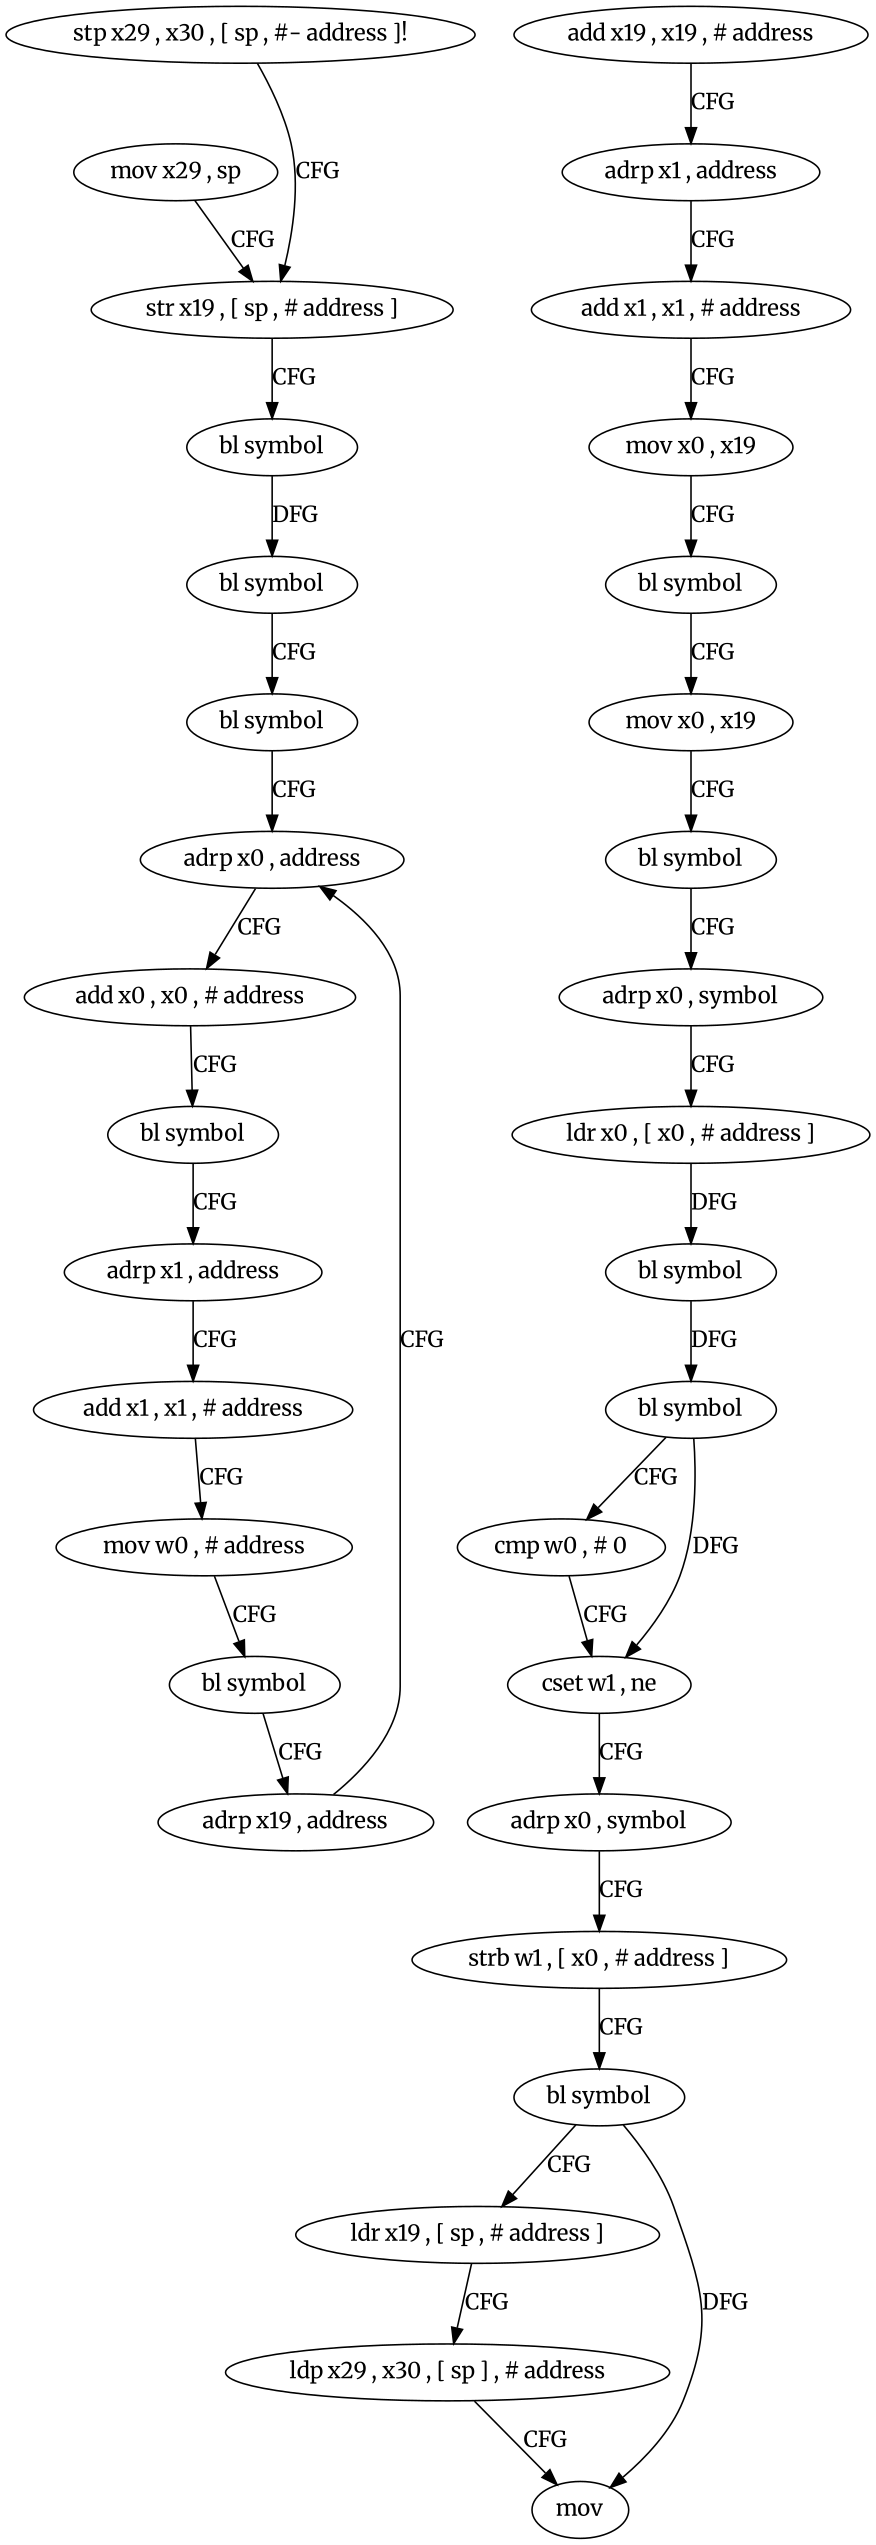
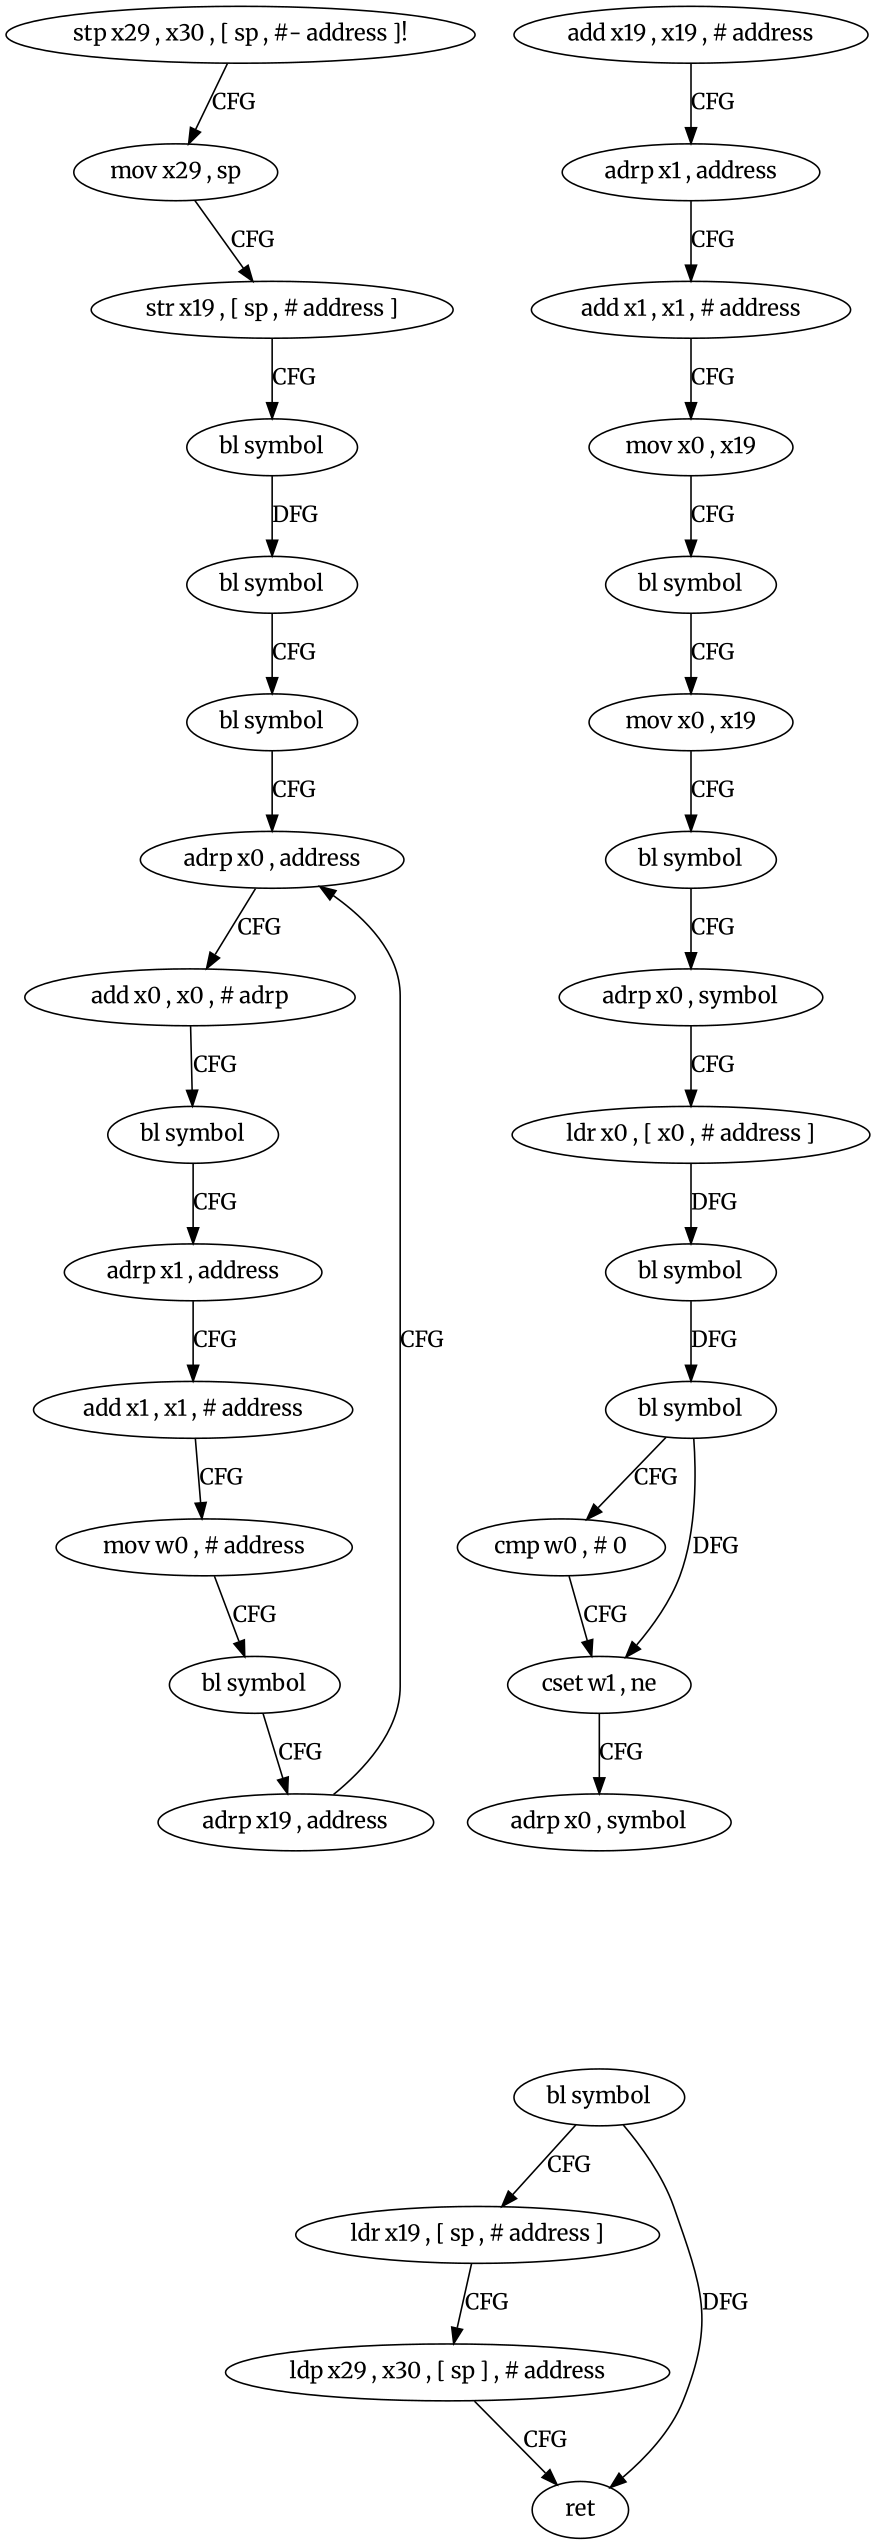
edge "stp x29 , x30 , [ sp , #- address ]!" -> "str x19 , [ sp , # address ]": now "stp x29 , x30 , [ sp , #- address ]!" -> "mov x29 , sp"
node "add x0 , x0 , # address": label "add x0 , x0 , # address" -> "add x0 , x0 , # adrp"
node "strb w1 , [ x0 , # address ]": removed
node "mov": label "mov" -> "ret"
